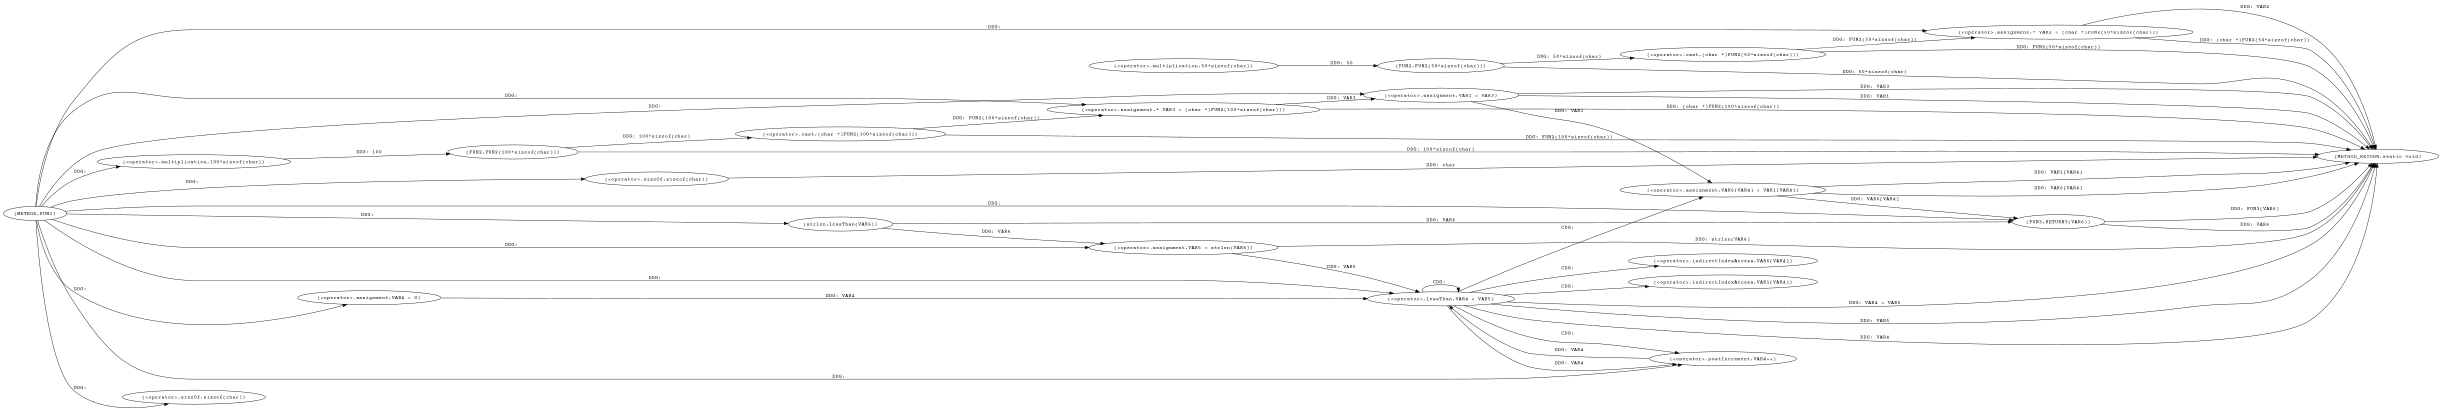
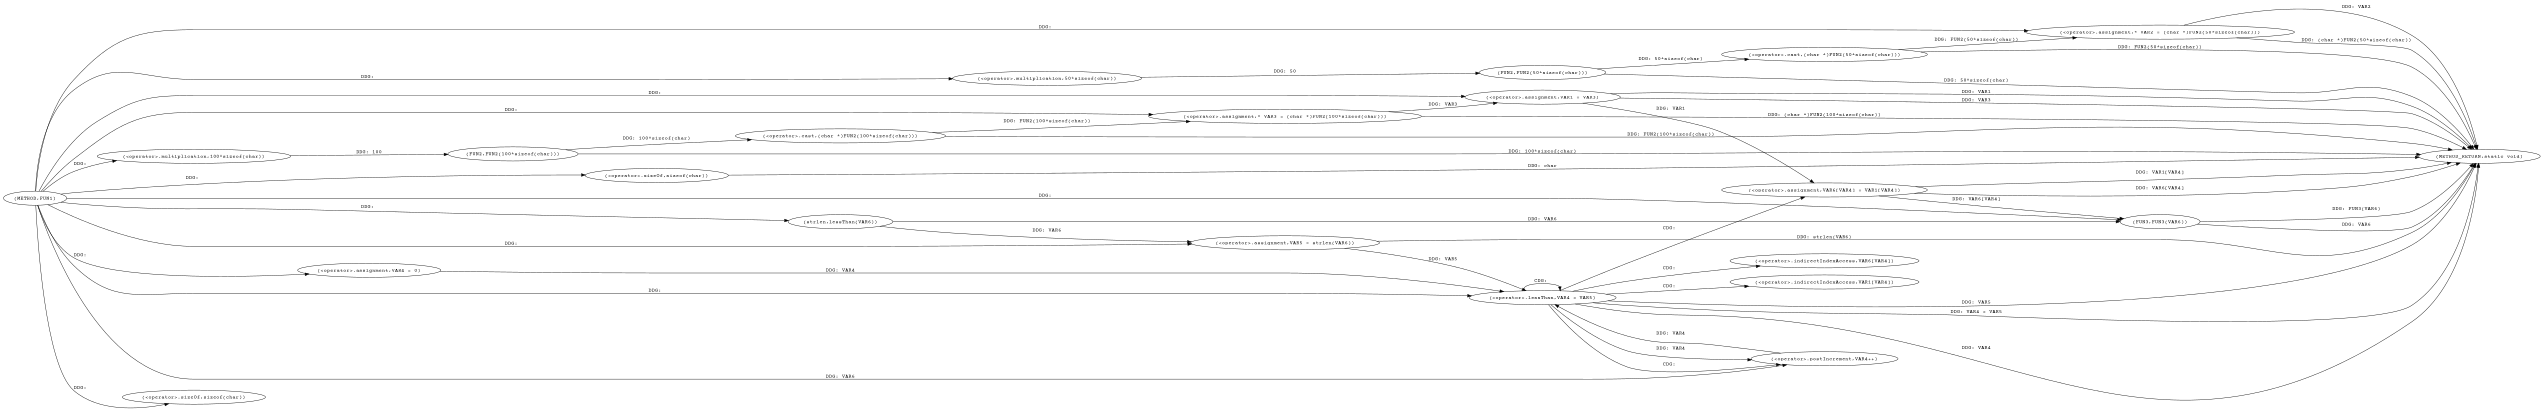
edge "(METHOD,FUN1)" -> "(<operator>.multiplication,50*sizeof(char))": added, label "DDG:"
node "(FUN3,RETURN3(VAR6))": label "(FUN3,RETURN3(VAR6))" -> "(FUN3,FUN3(VAR6))"
edge "(METHOD,FUN1)" -> "(<operator>.postIncrement,VAR4++)": label "DDG: " -> "DDG: VAR6"
